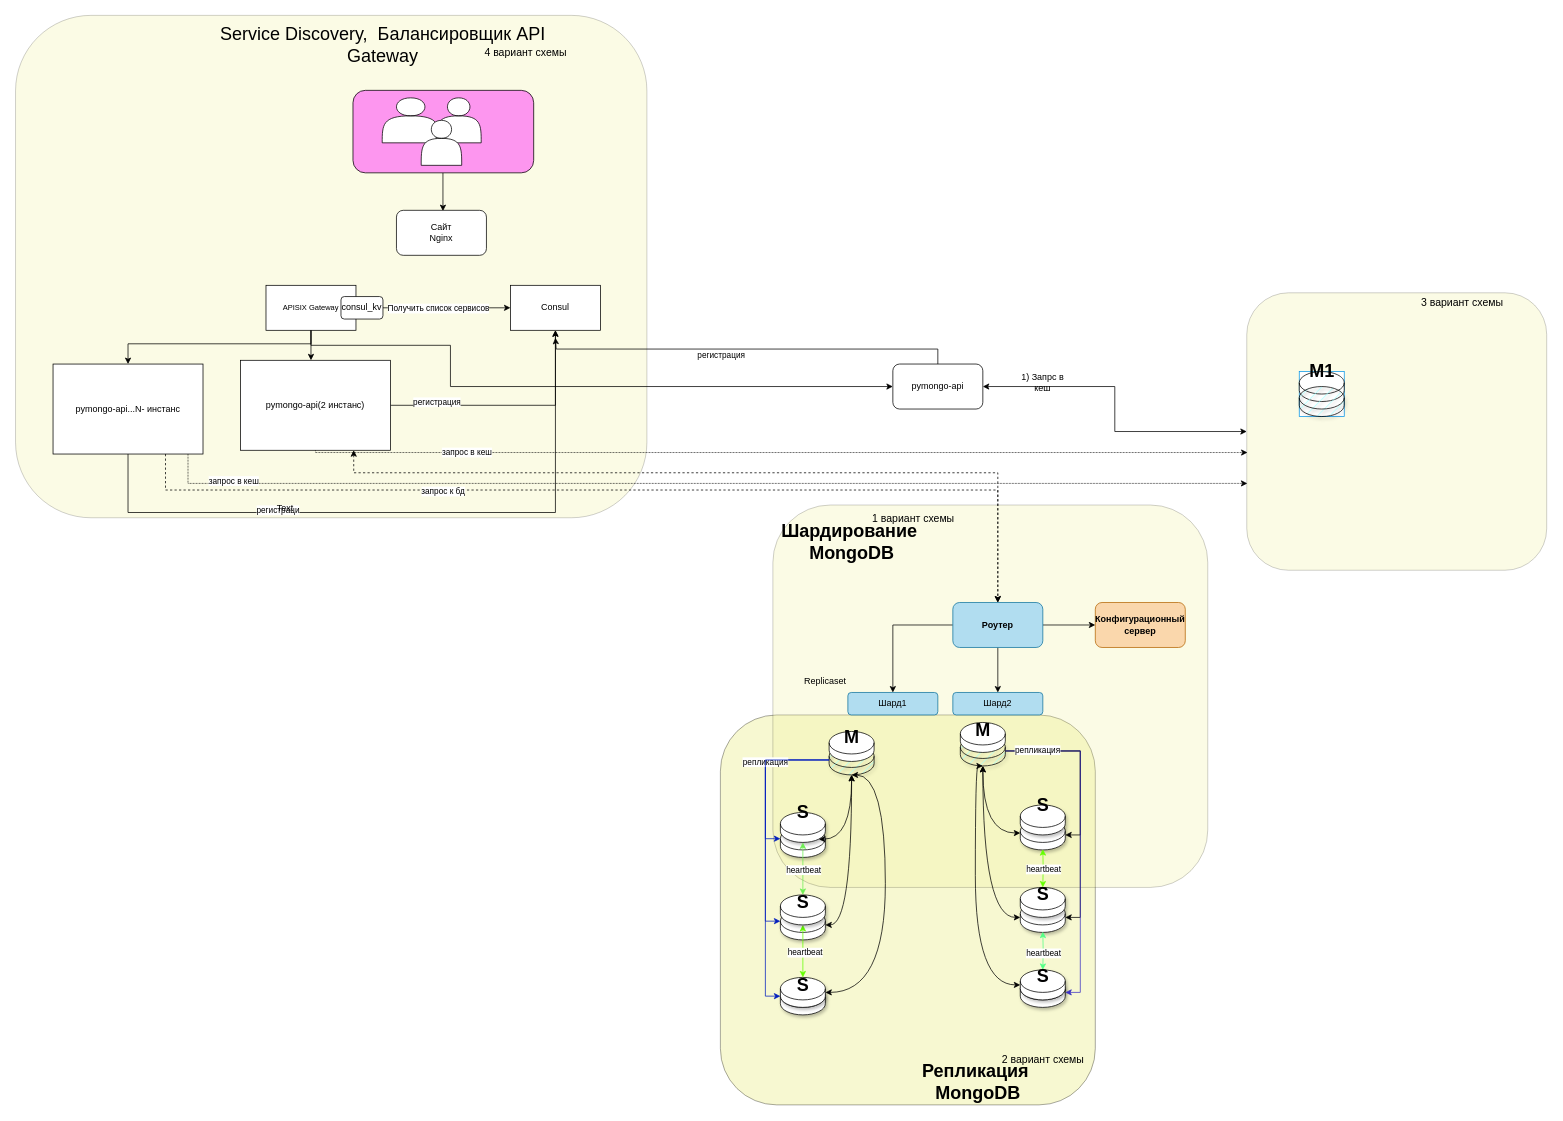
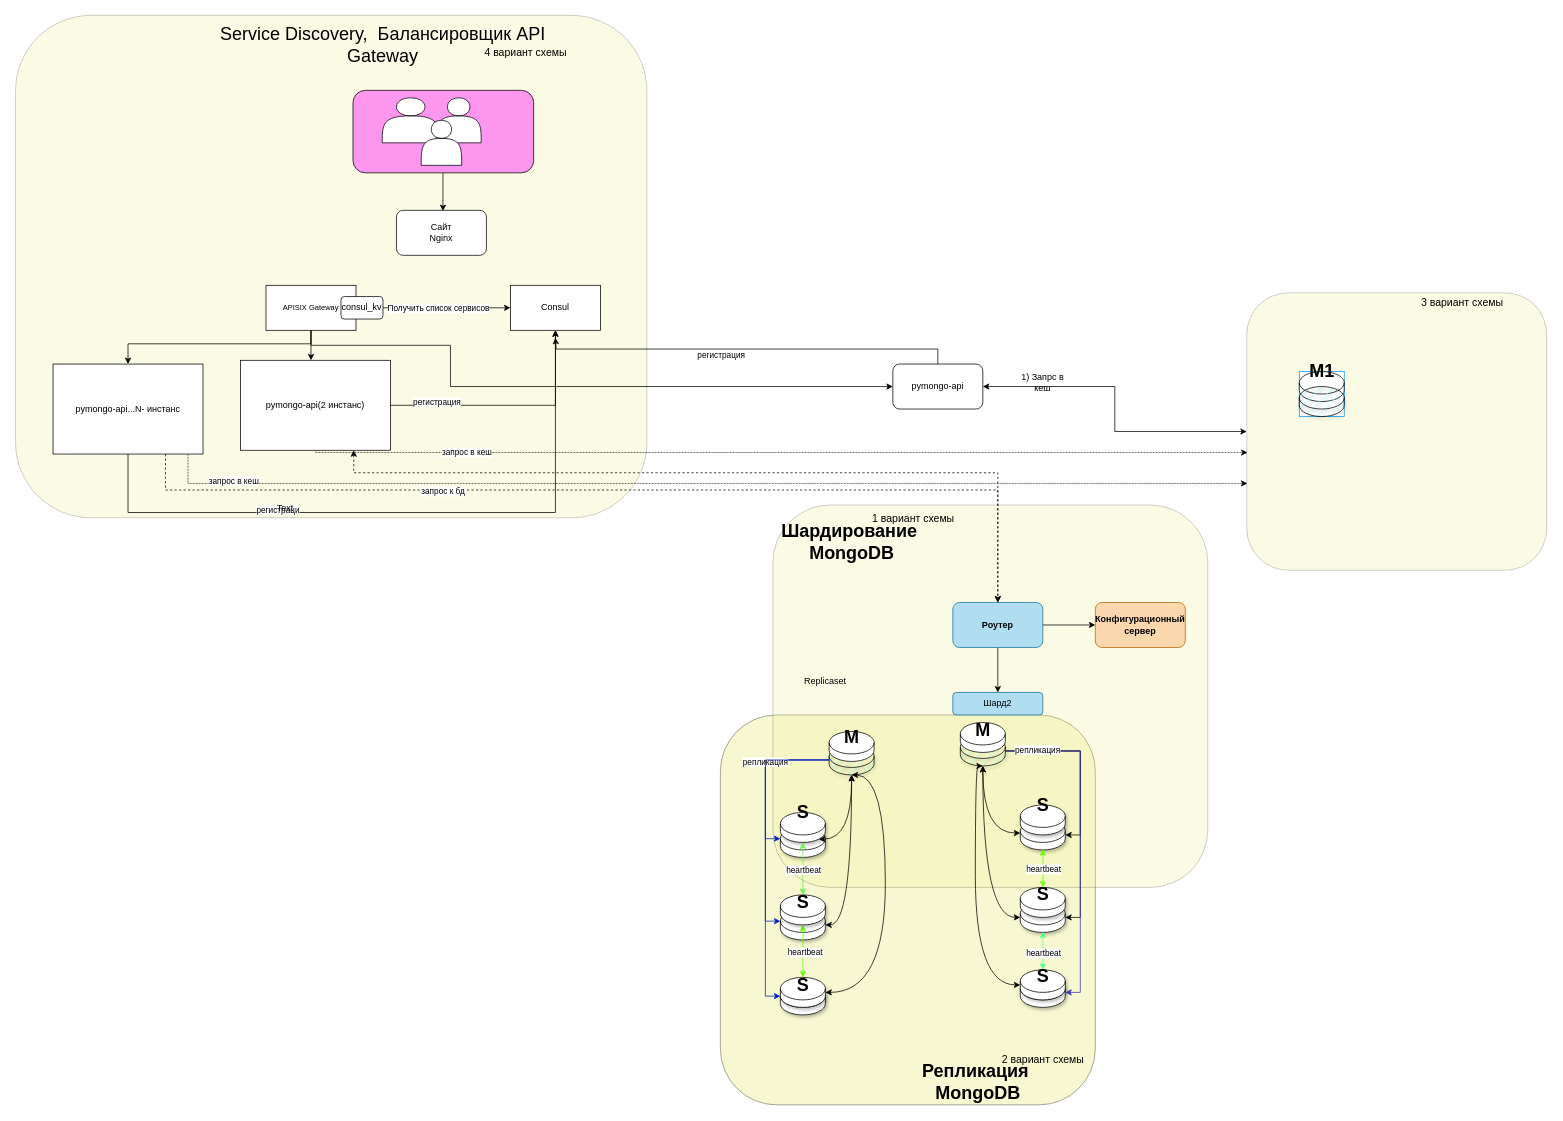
edge "Роутер" -> "Шард1": removed
node "Шард1": removed
